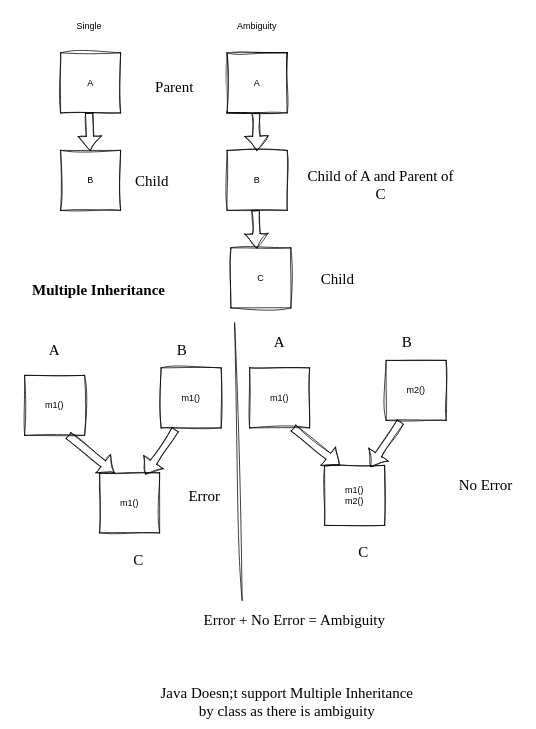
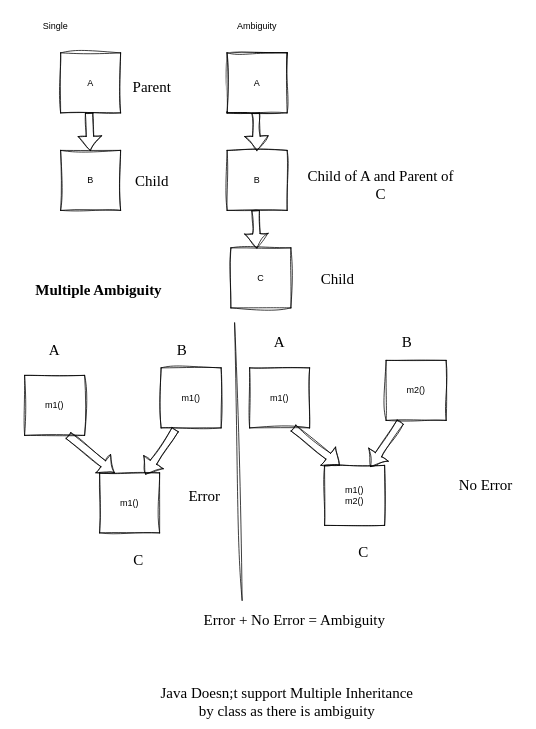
node "Single": moved (90, 27) -> (57, 27)
node "Parent": moved (174, 87) -> (152, 87)
node "Multiple Inheritance": label "Multiple Inheritance" -> "Multiple Ambiguity"
